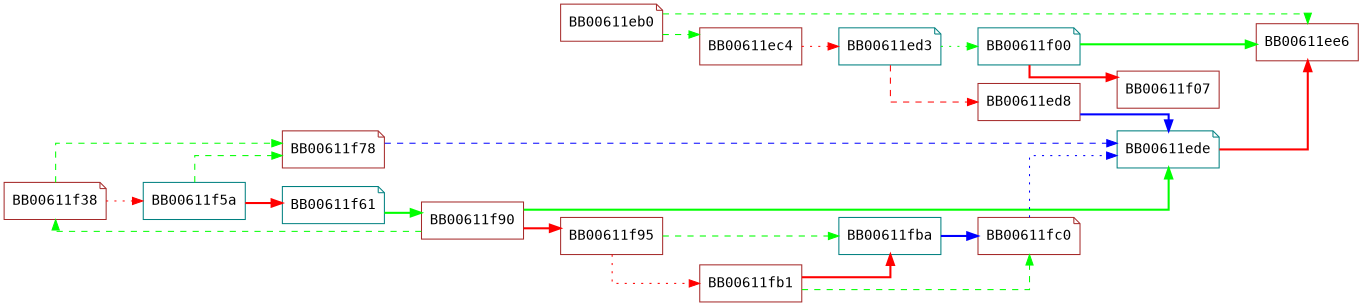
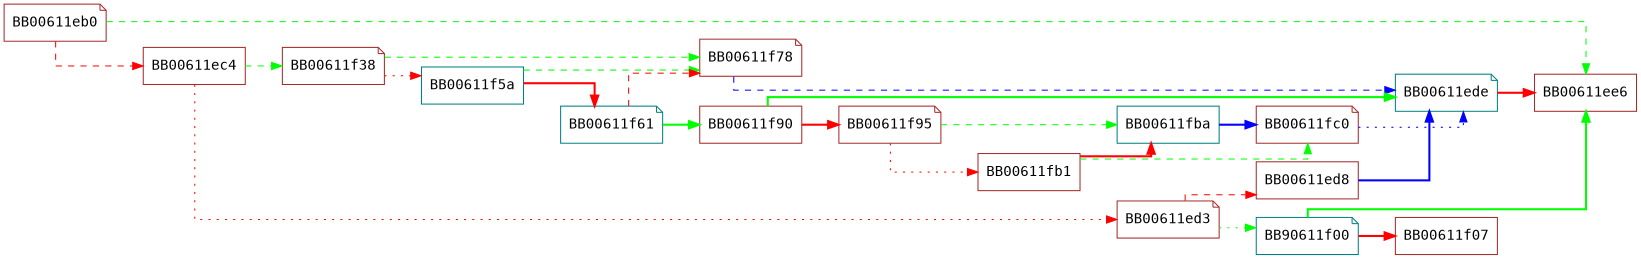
edge "BB00611eb0" -> "BB00611ec4": color green -> red
node "BB00611ed3": color teal -> brown
node "BB00611f00": label "BB00611f00" -> "BB90611f00"
edge "BB00611f61" -> "BB00611f78": added
edge "BB00611f90" -> "BB00611f38": now "BB00611ec4" -> "BB00611f38"
node "BB00611f95": shape box -> note
